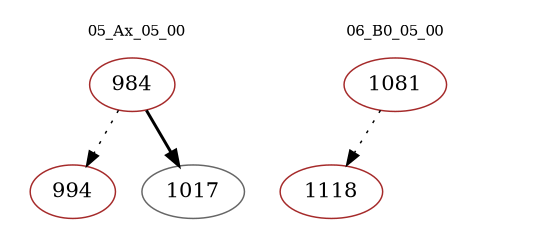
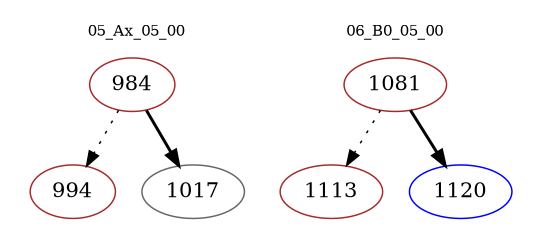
node "1118": label "1118" -> "1113"
node "1120": added
